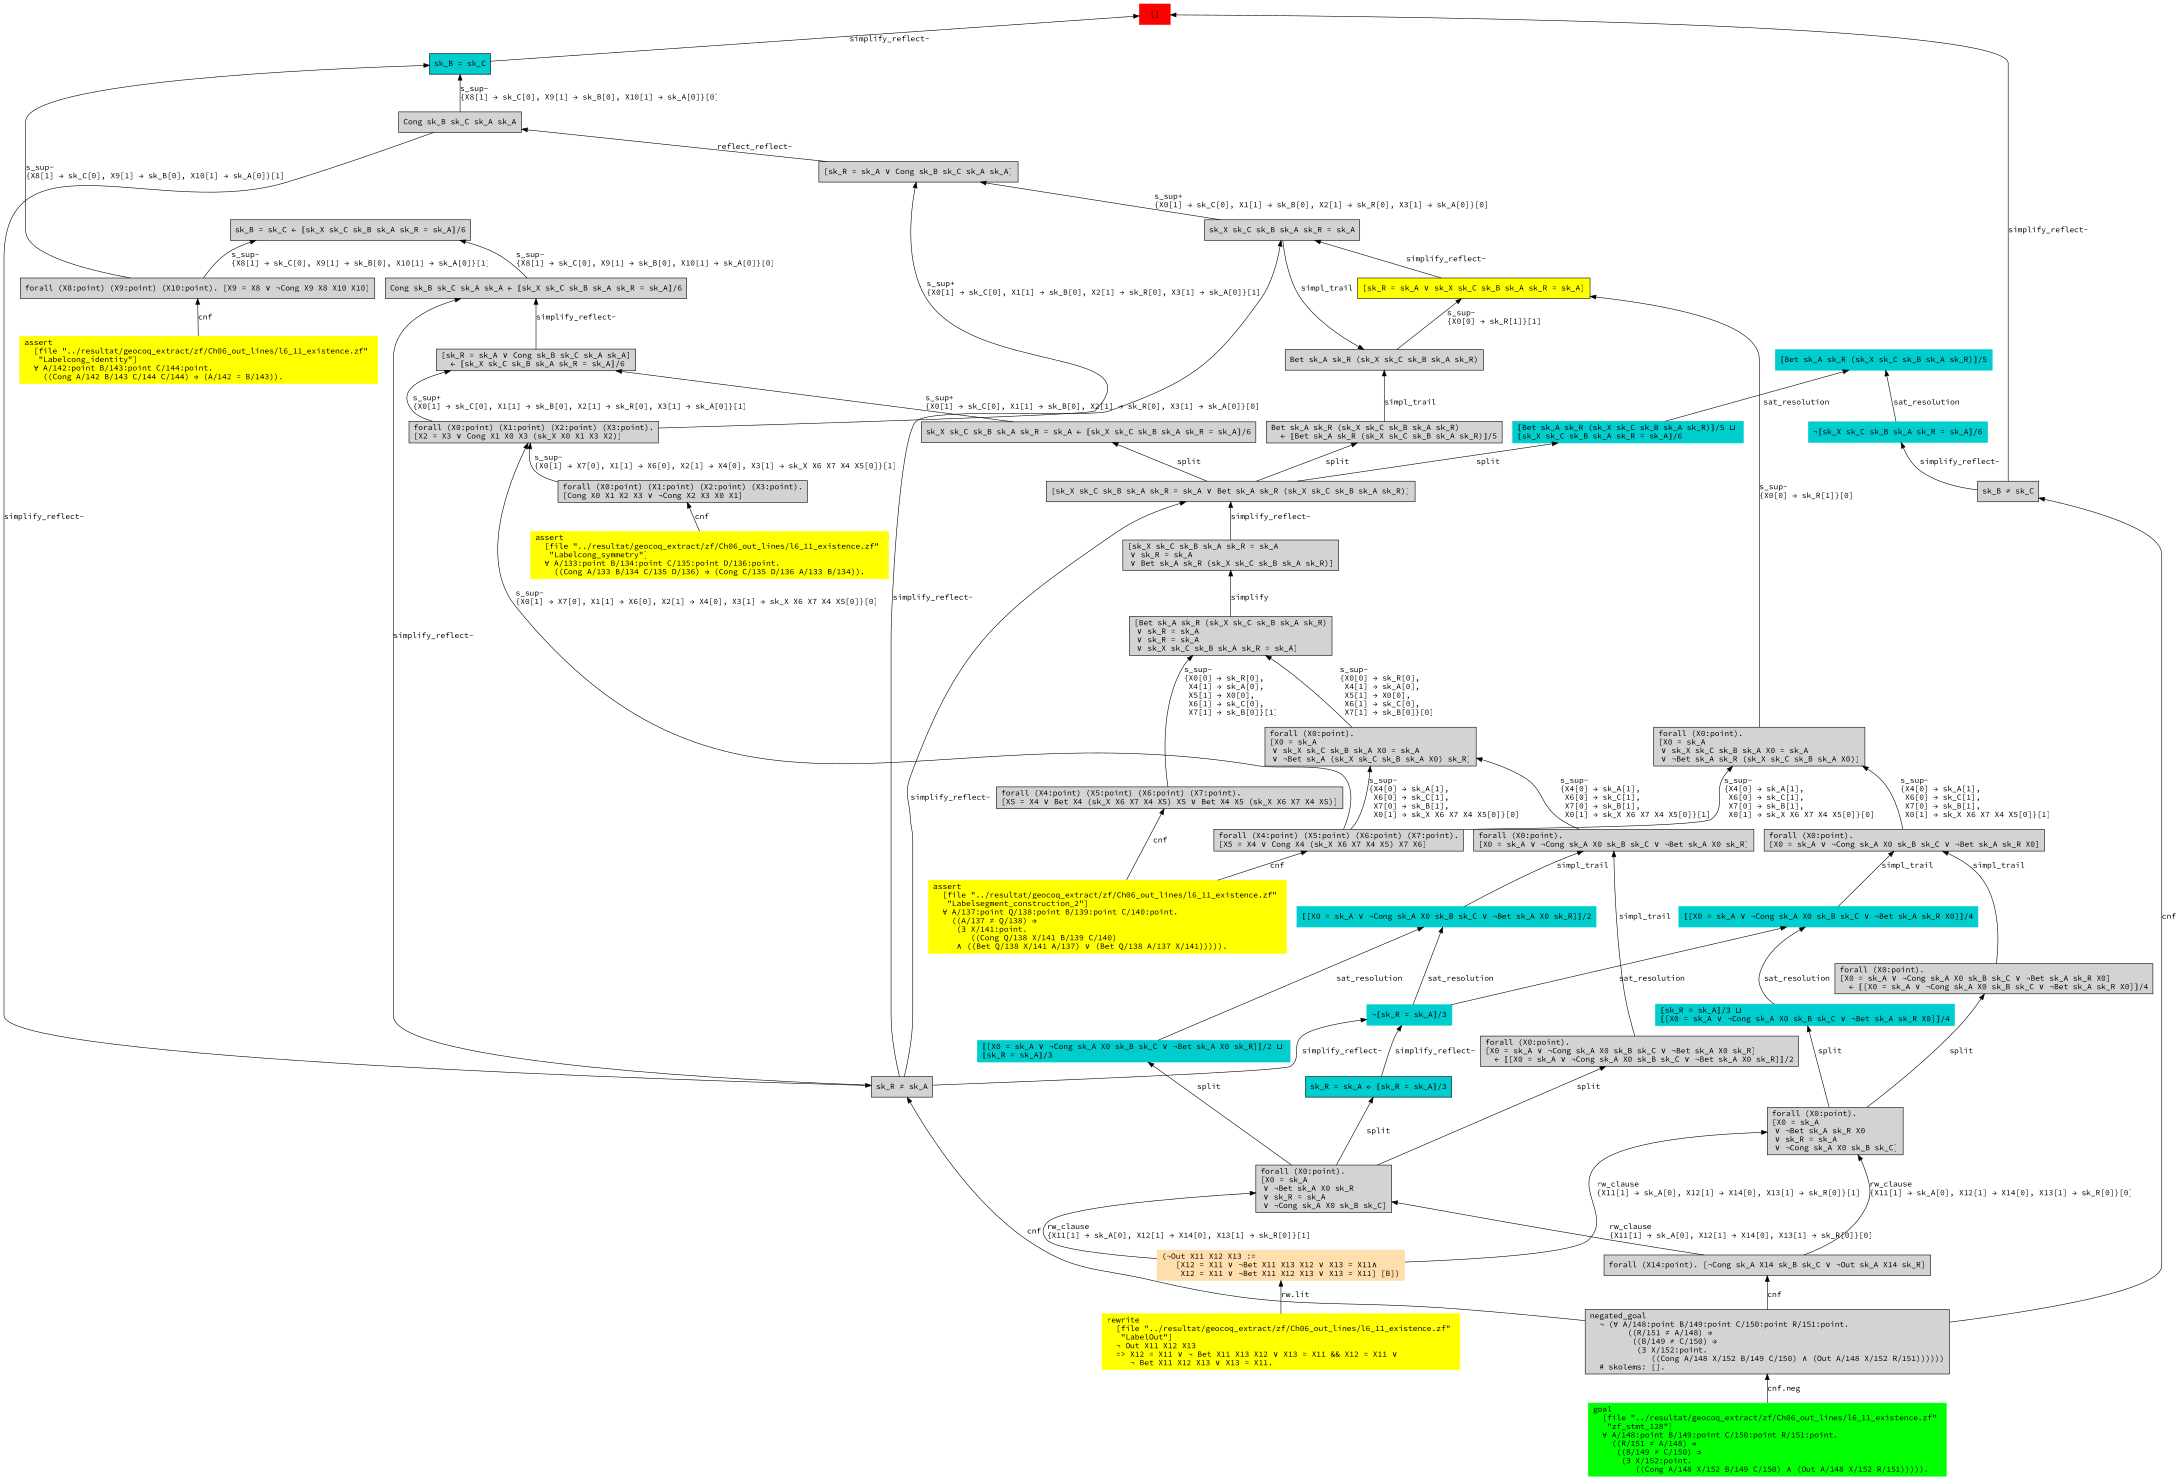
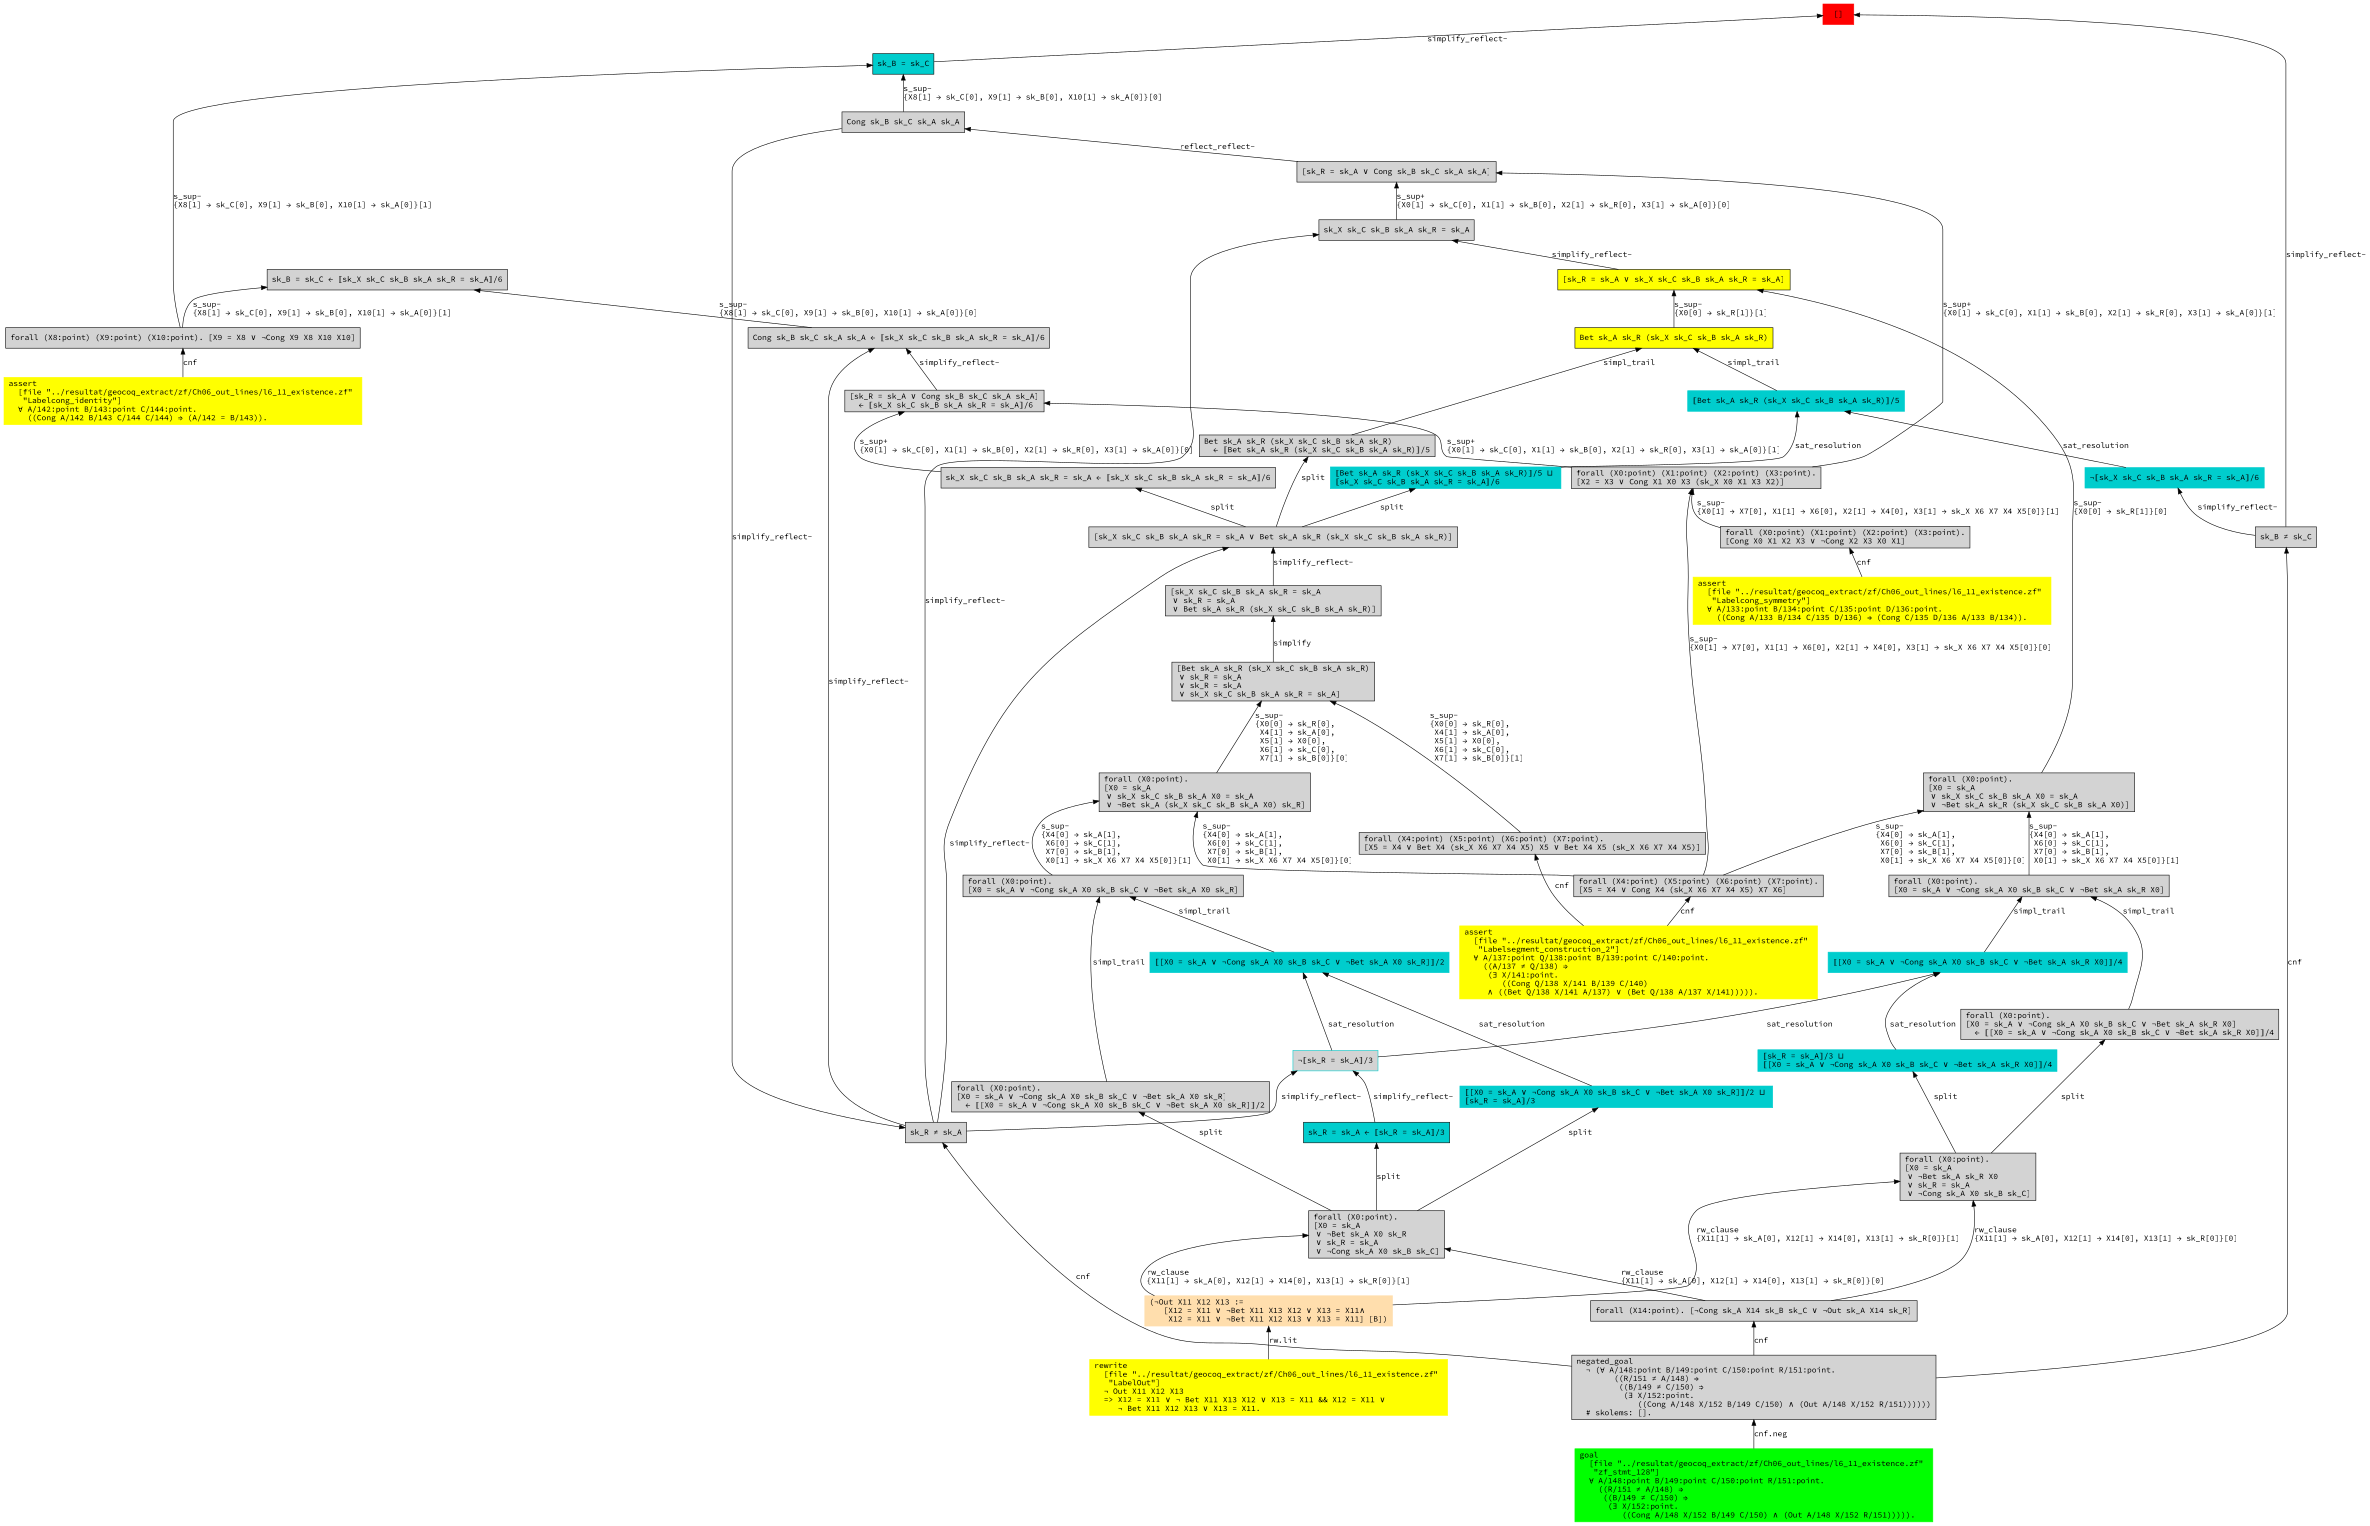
edge "sk_X sk_C sk_B sk_A sk_R = sk_A" -> "Bet sk_A sk_R (sk_X sk_C sk_B sk_A sk_R)": now "⟦Bet sk_A sk_R (sk_X sk_C sk_B sk_A sk_R)⟧/5" -> "Bet sk_A sk_R (sk_X sk_C sk_B sk_A sk_R)"
node "Bet sk_A sk_R (sk_X sk_C sk_B sk_A sk_R)": fillcolor lightgrey -> yellow
node "¬⟦sk_R = sk_A⟧/3": fillcolor cyan3 -> lightgrey
